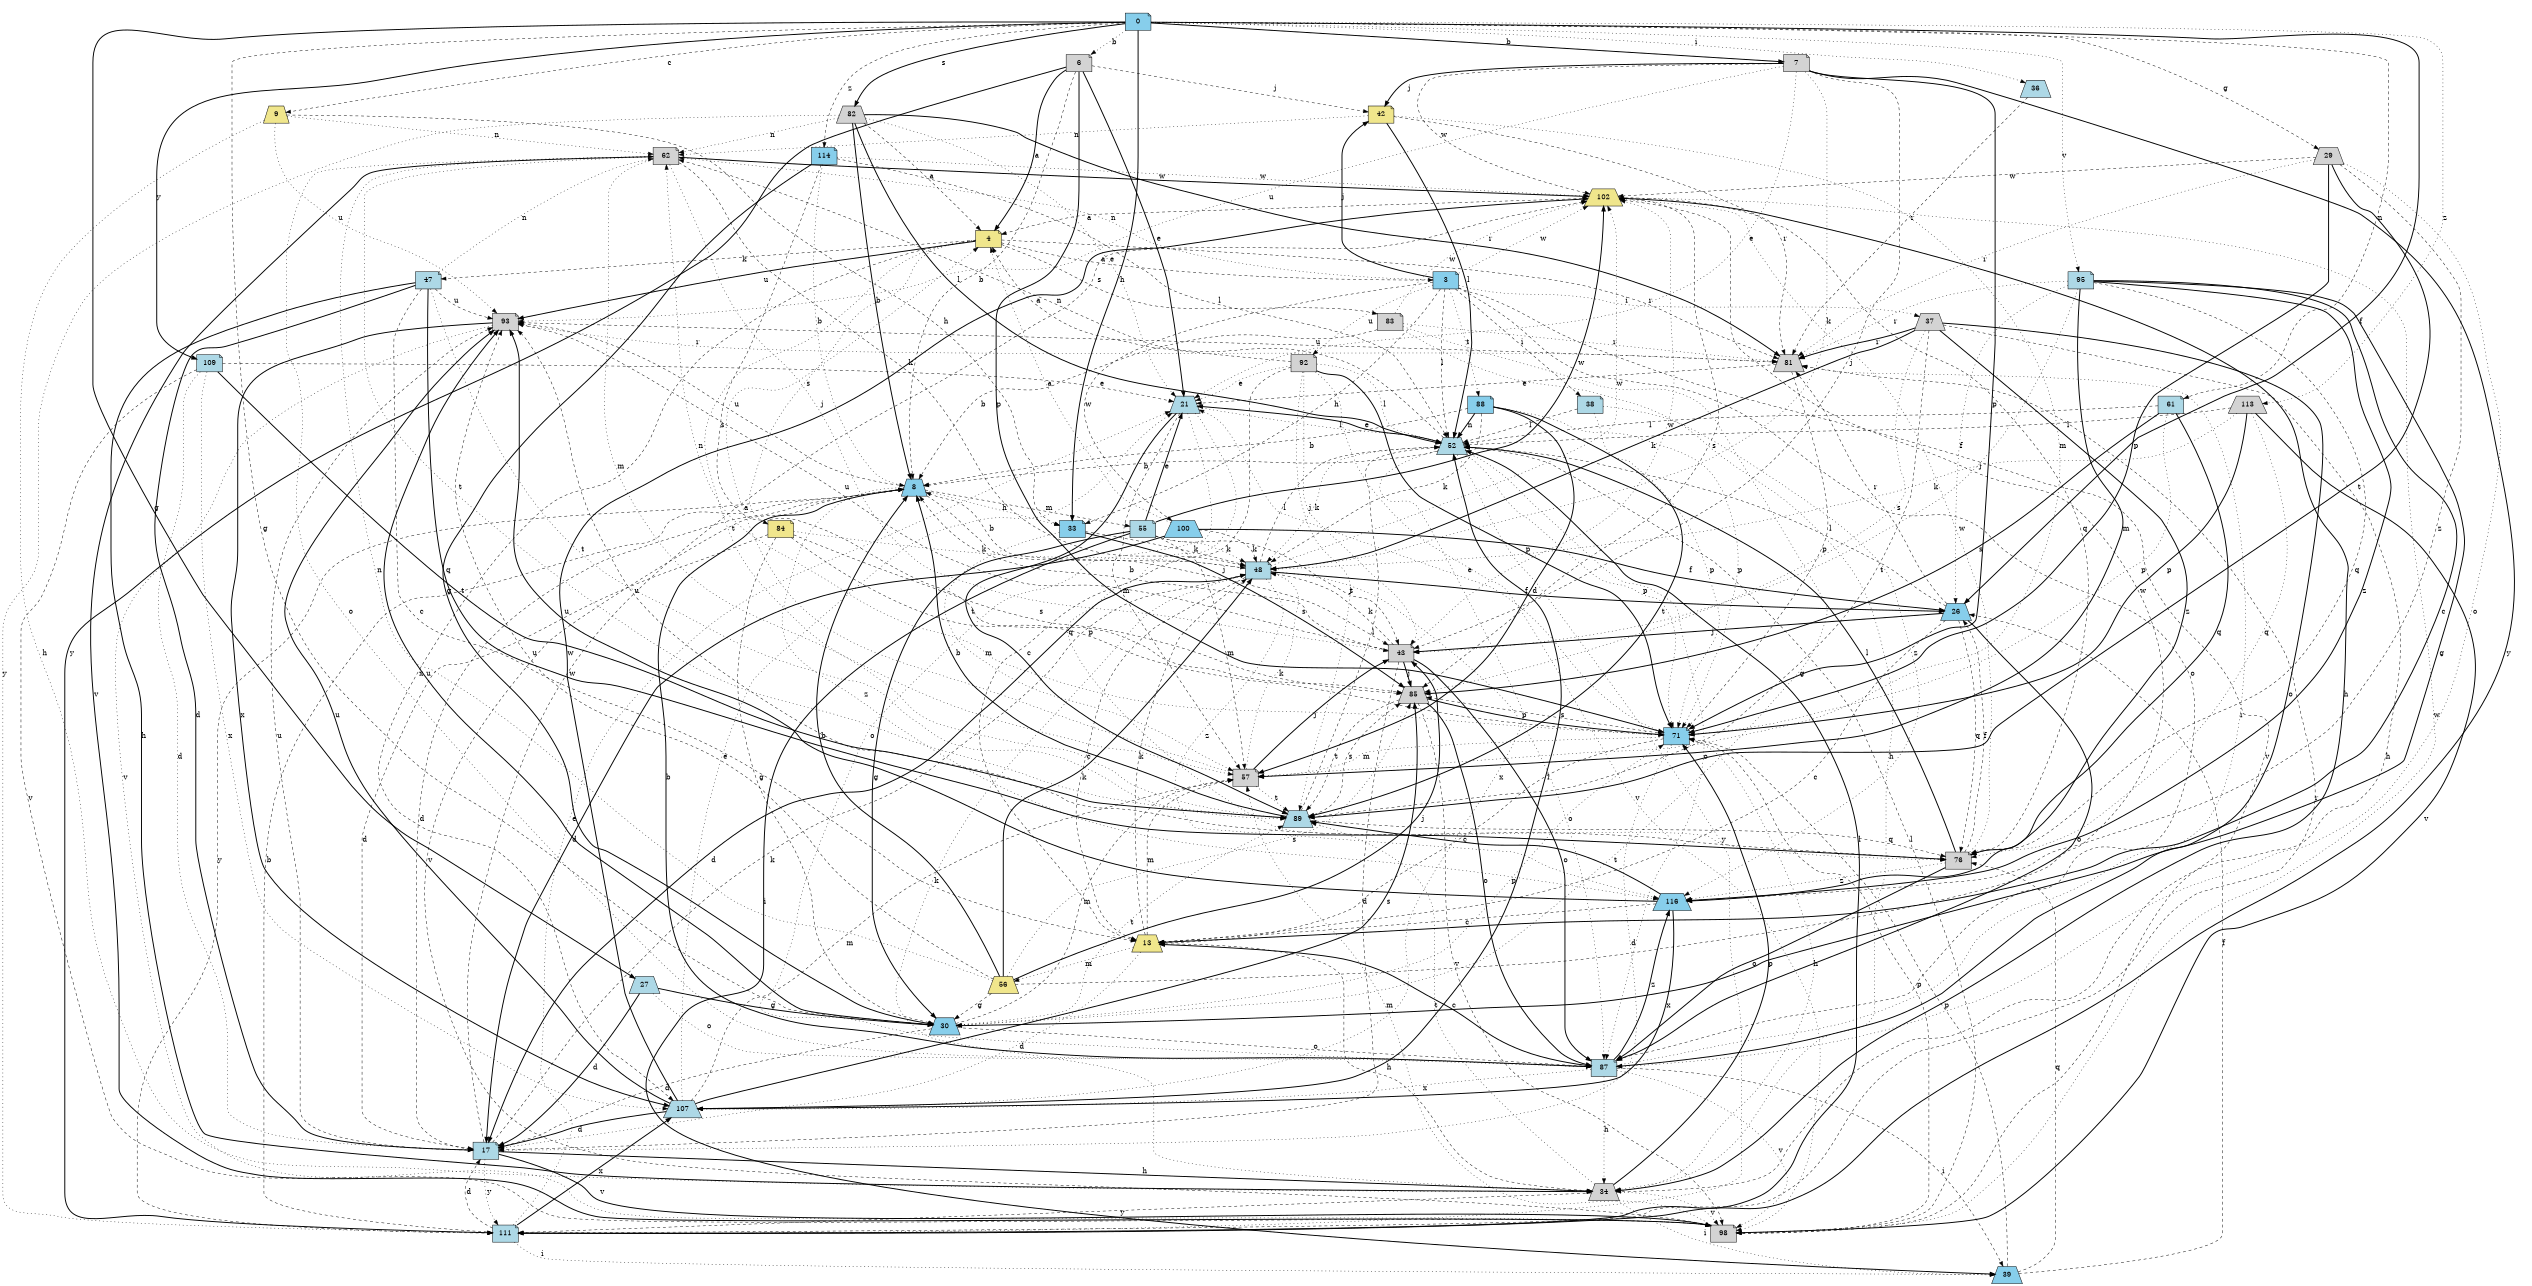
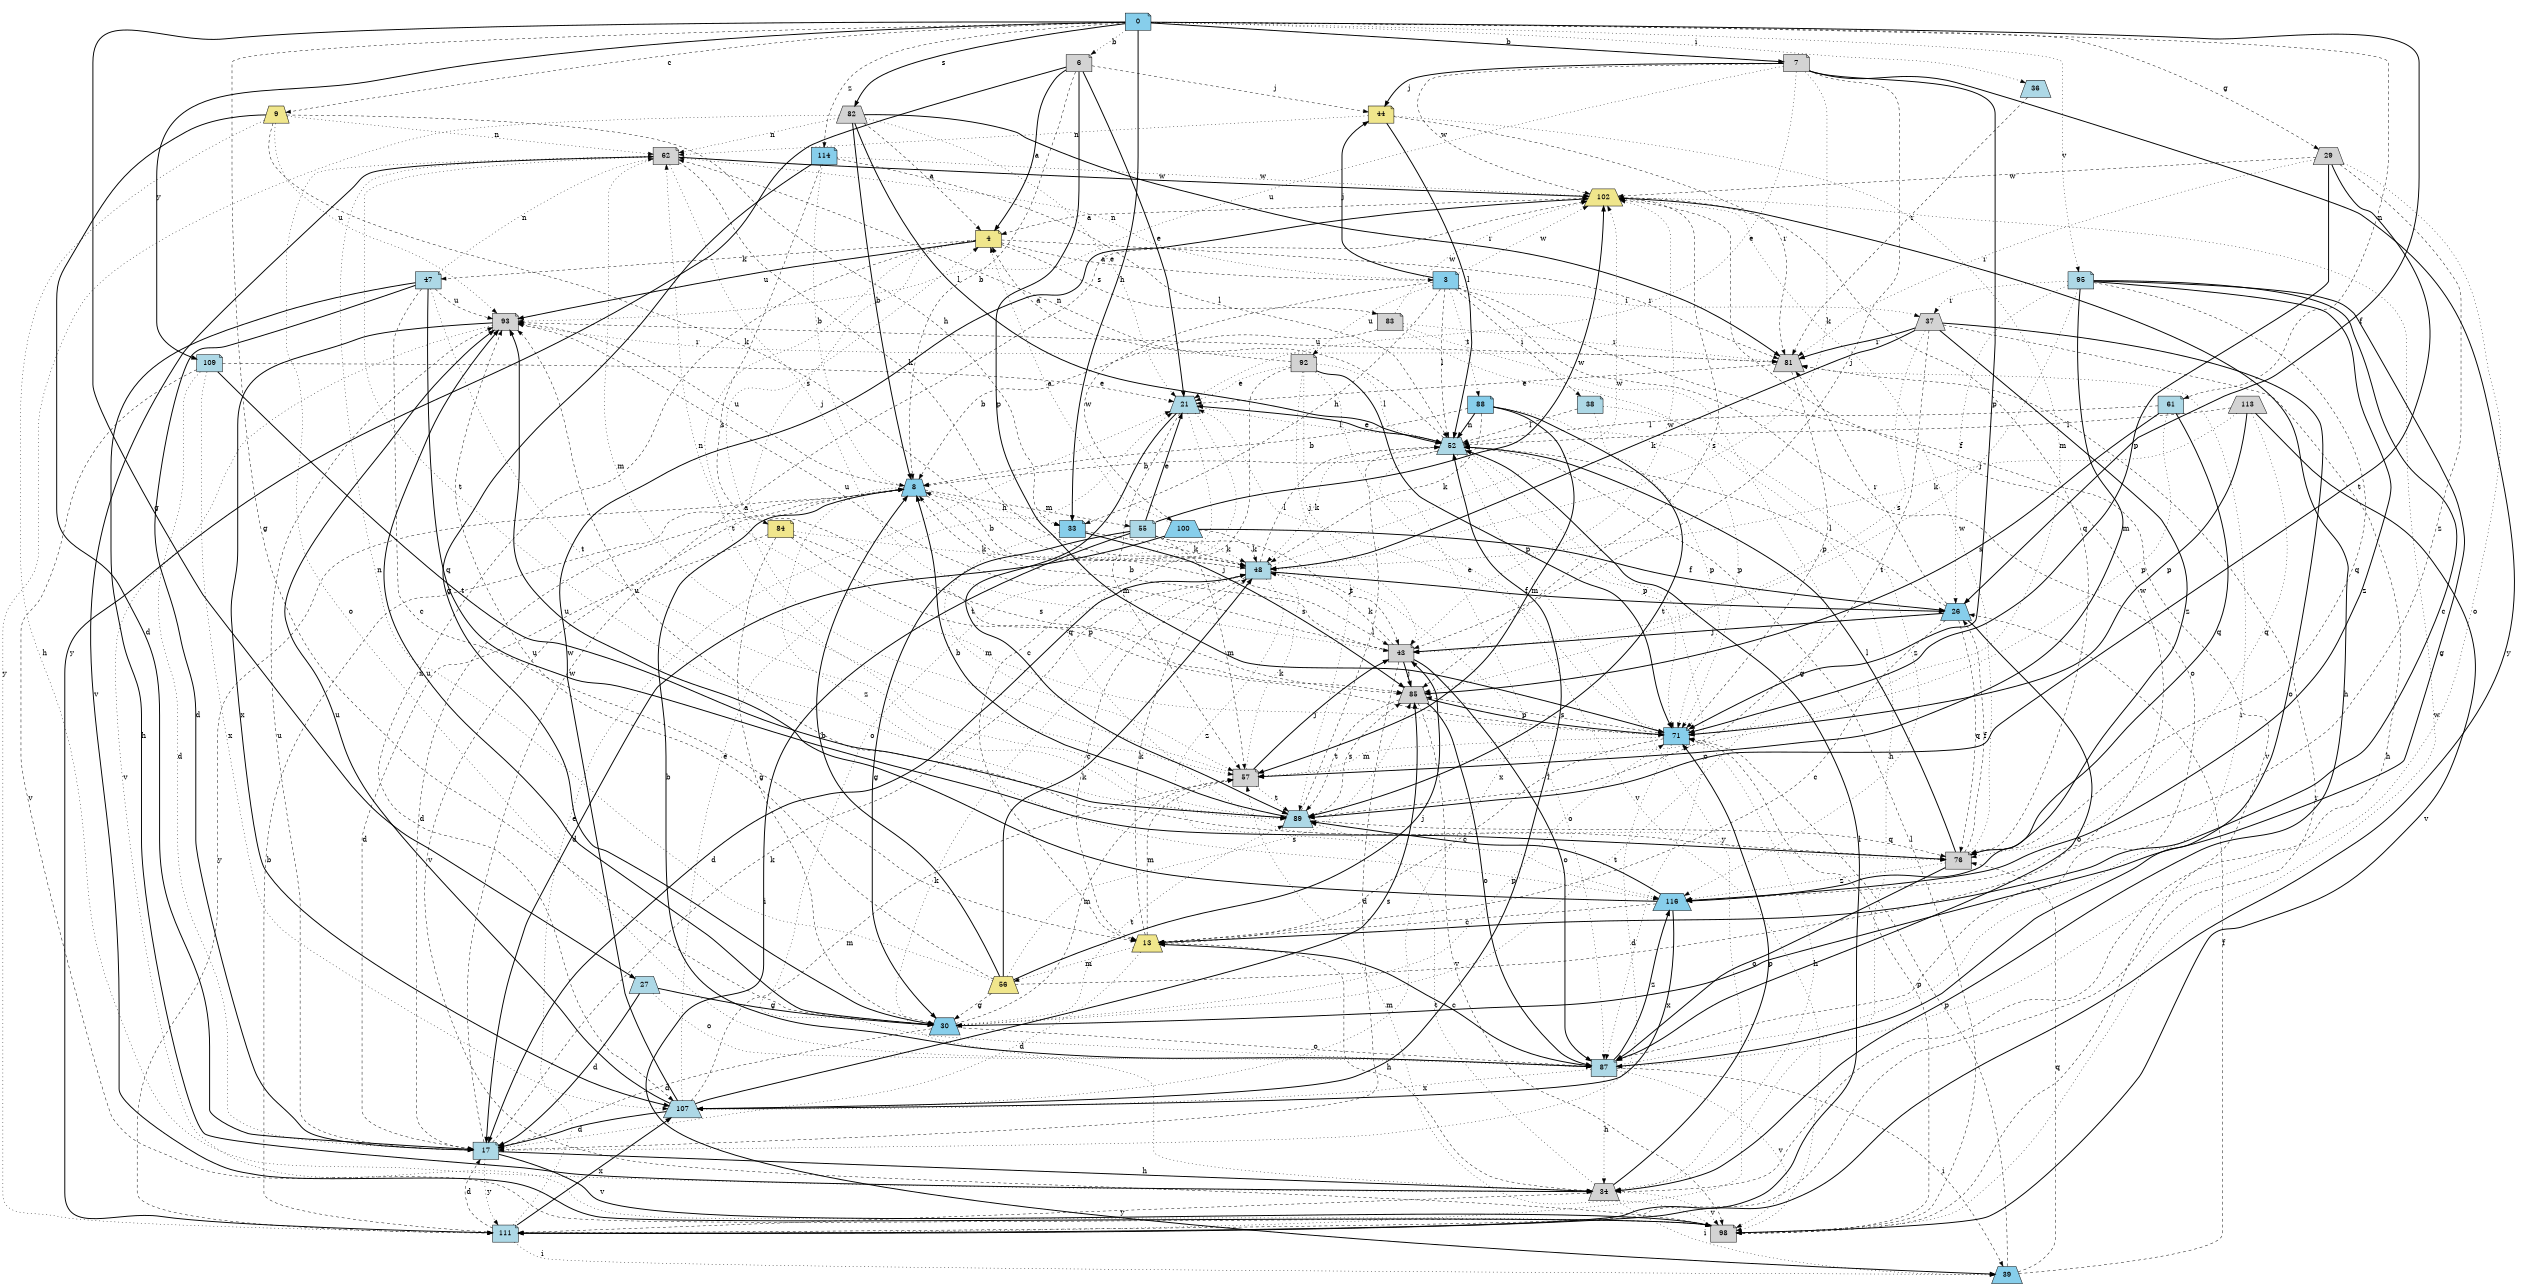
edge "0" -> "113": removed, label "z"
node "42": label "42" -> "44"
edge "95" -> "81": now "95" -> "37"
edge "9" -> "48": added, label "k"
edge "88" -> "57": label "d" -> "m"
edge "9" -> "17": added, label "d"
